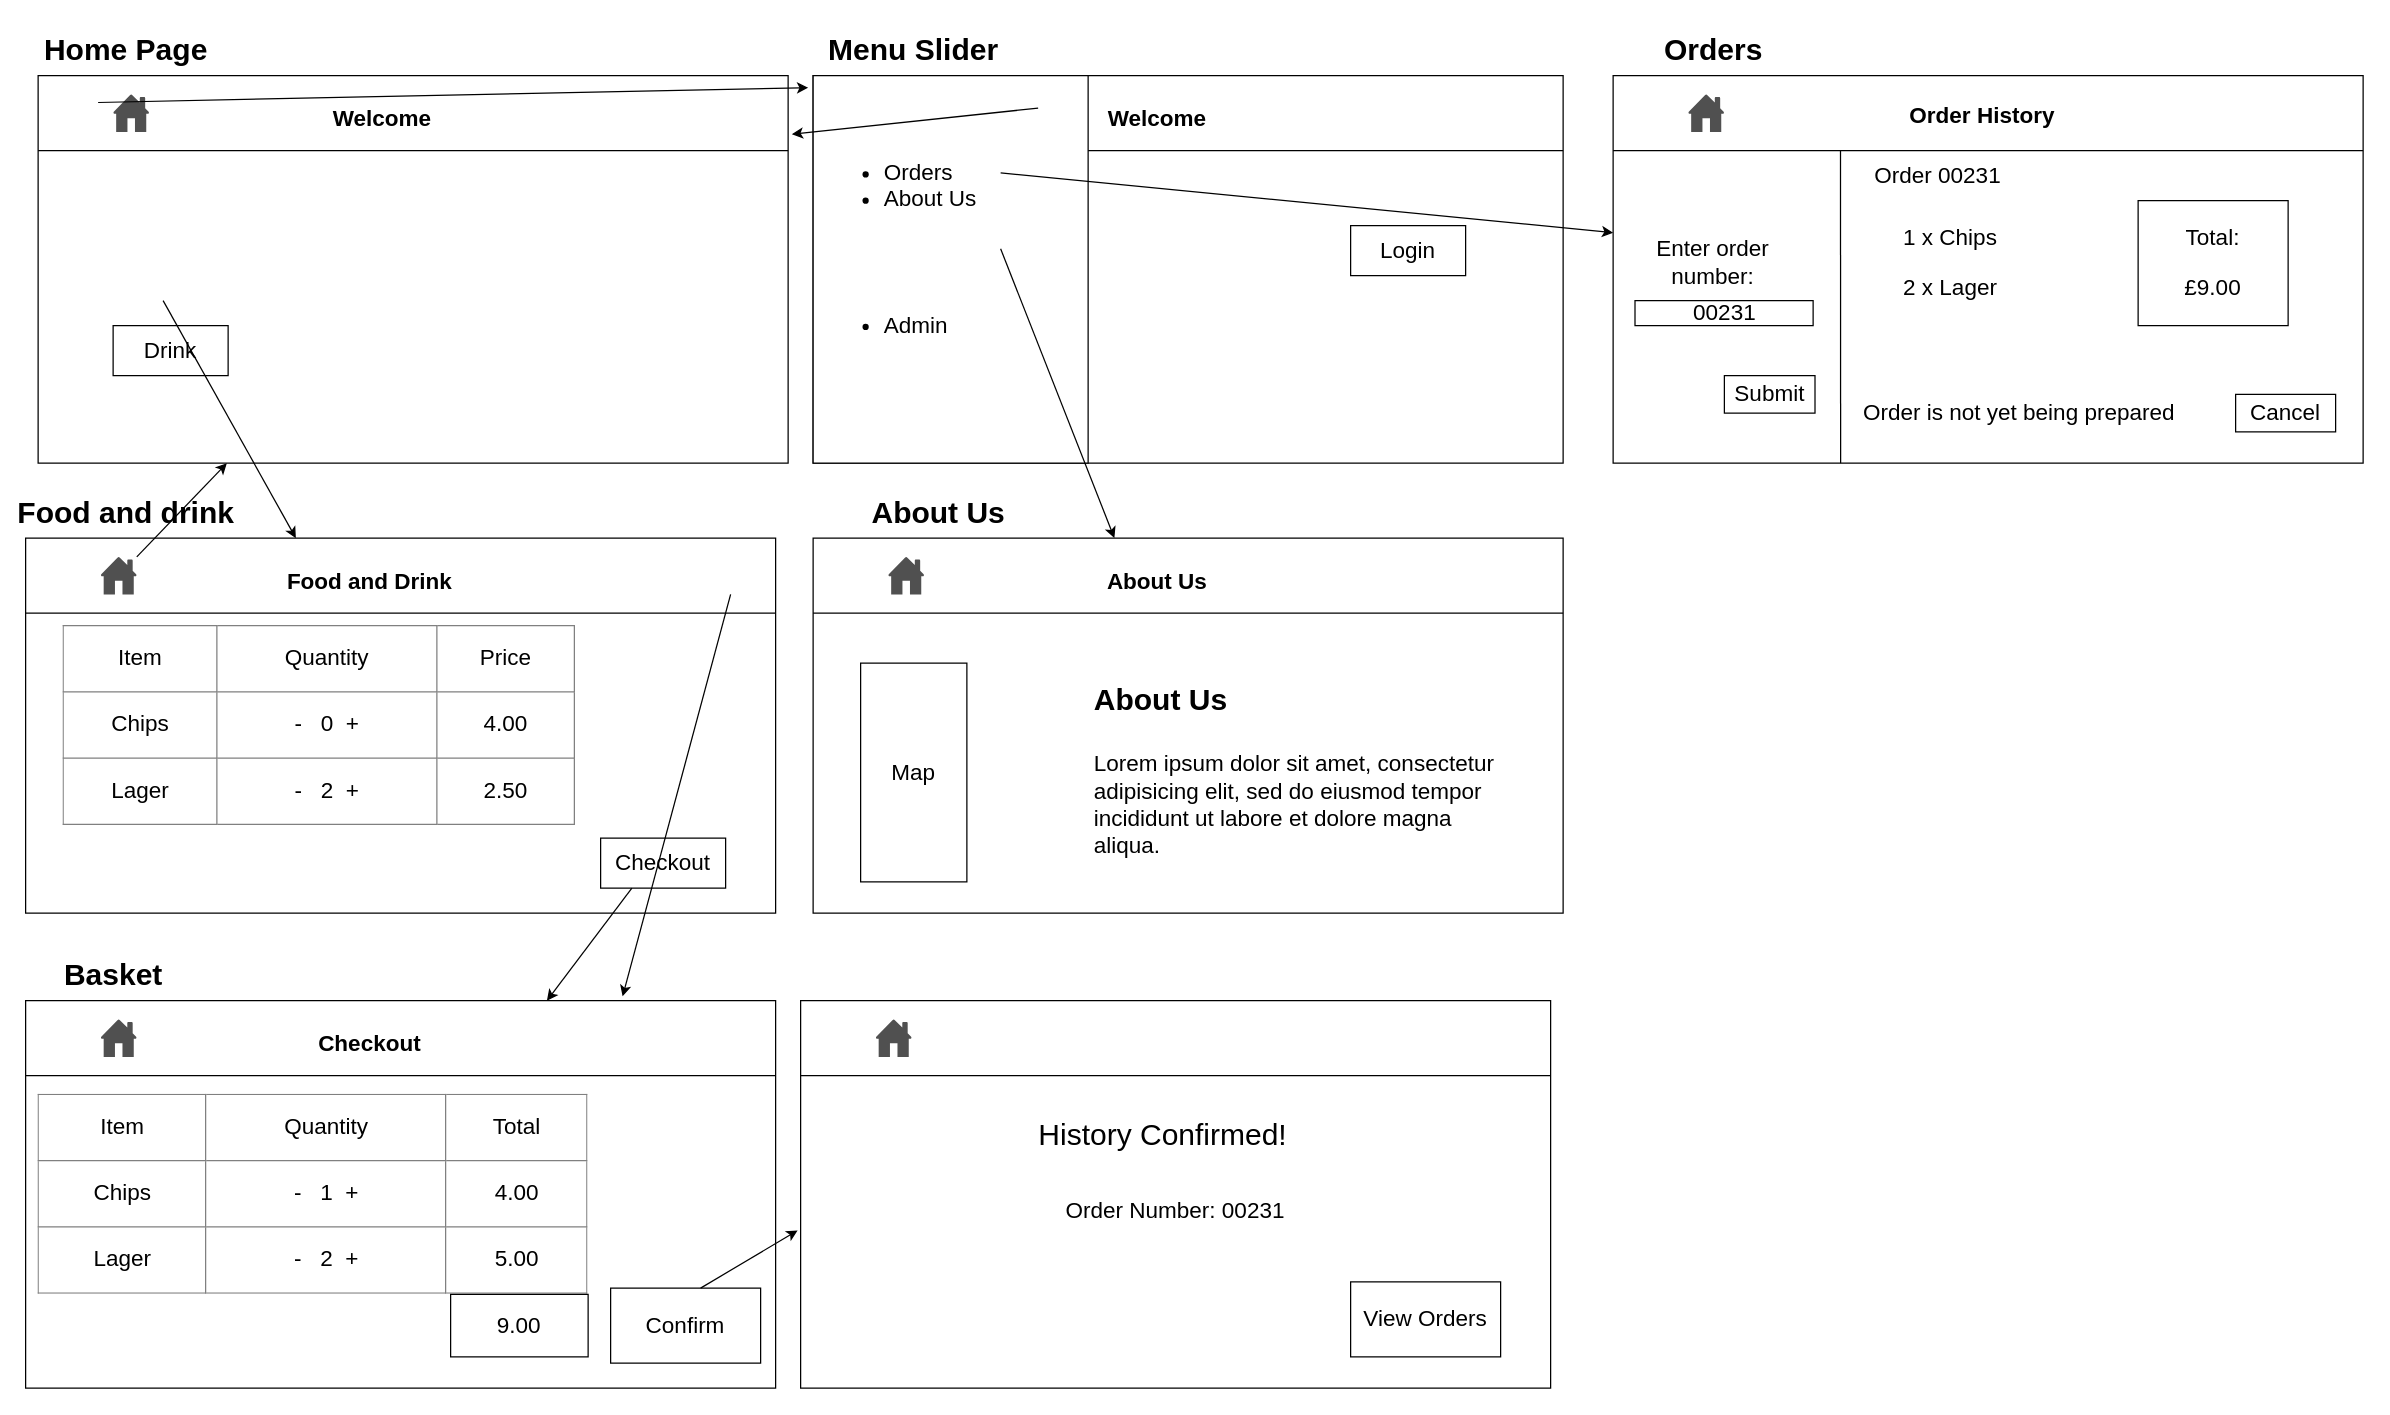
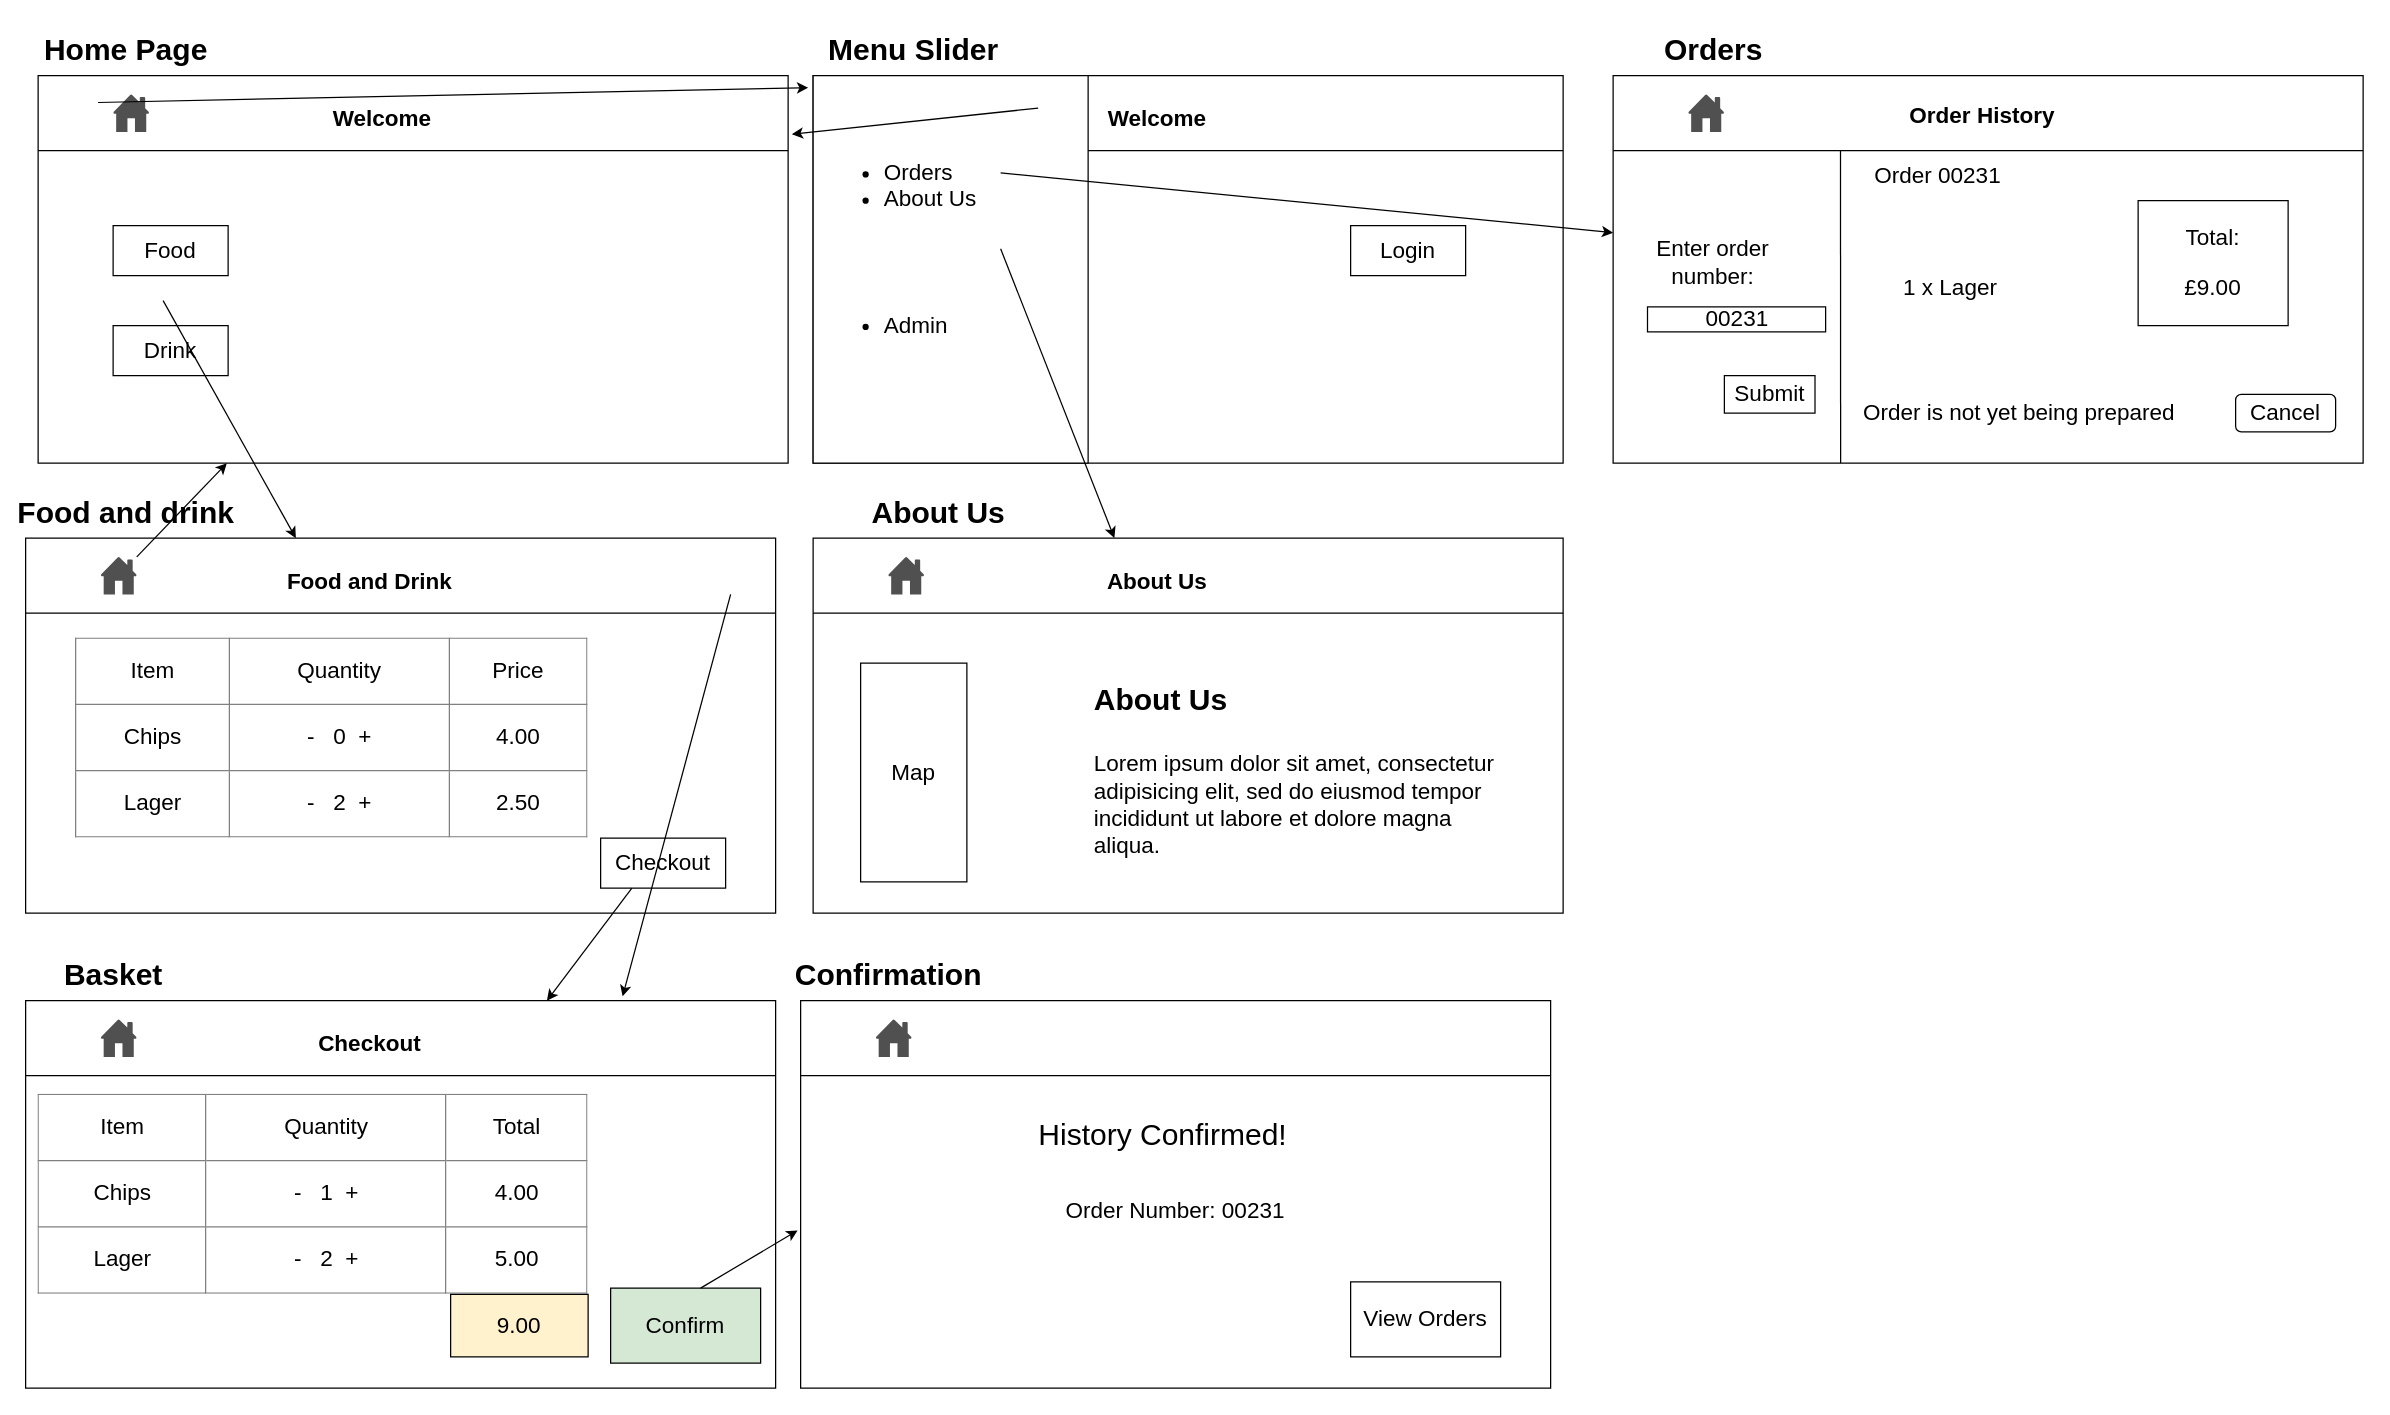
node "1 x Chips": removed
node "Food": added
node "2 x Lager": label "2 x Lager" -> "1 x Lager"
node "00231": moved (1724, 313) -> (1737, 319)
node "Cancel": shape rectangle -> rounded rectangle
node "Item Quantity Price Chips - 0 + 4.00 Lager - 2 + 2.50": moved (319, 726) -> (332, 738)
node "Confirmation": added
node "9.00": fillcolor #ffffff -> #fff2cc
node "Confirm": fillcolor #ffffff -> #d5e8d4
